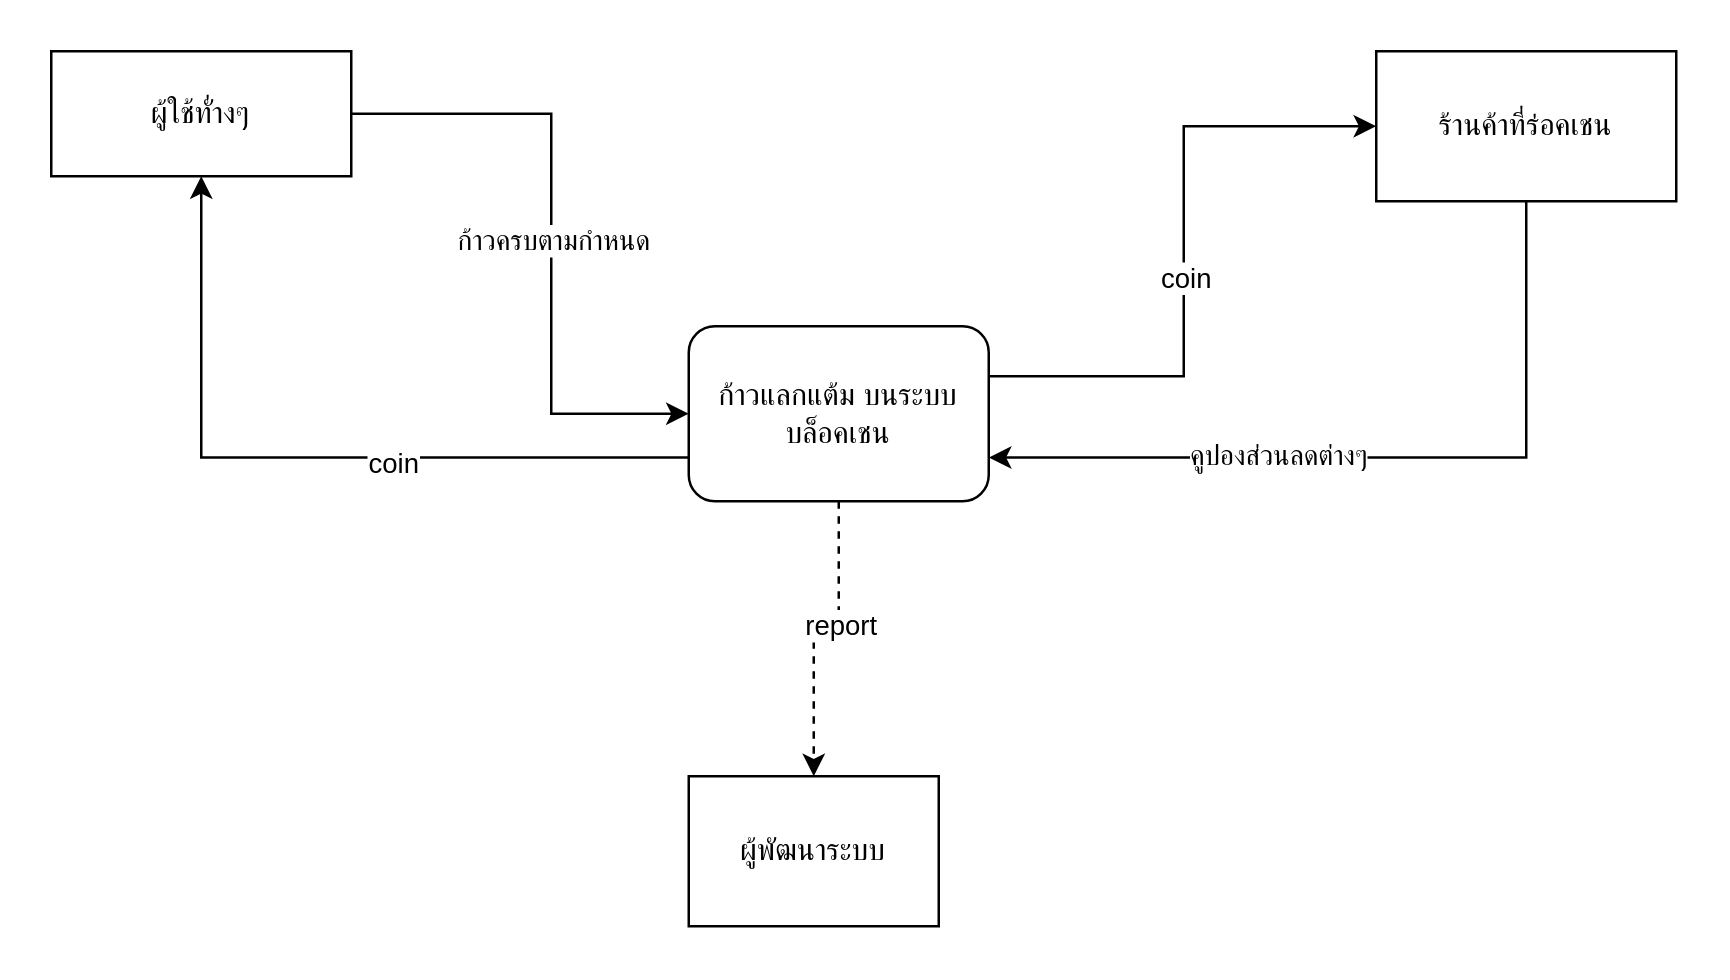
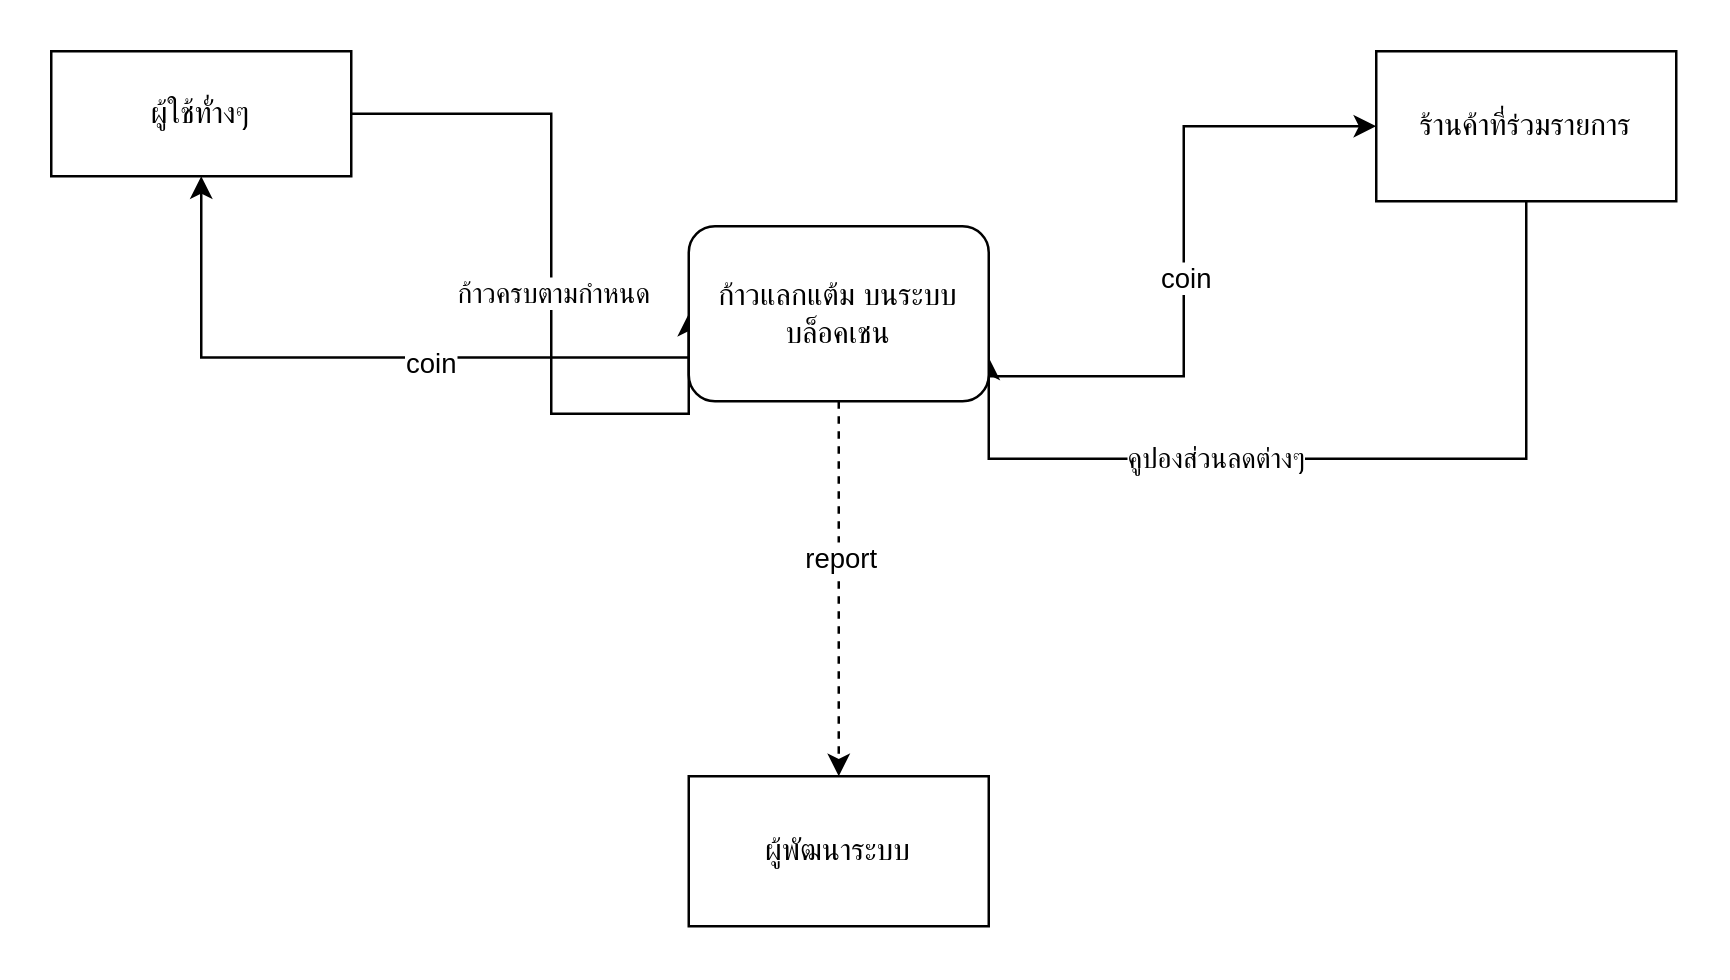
node "ร้านค้าที่ร่อคเชน": label "ร้านค้าที่ร่อคเชน" -> "ร้านค้าที่ร่วมรายการ"
node "ก้าวแลกแต้ม บนระบบบล็อคเชน": moved (839, 414) -> (839, 314)
node "ผู้พัฒนาระบบ": size 250x150 -> 300x150
